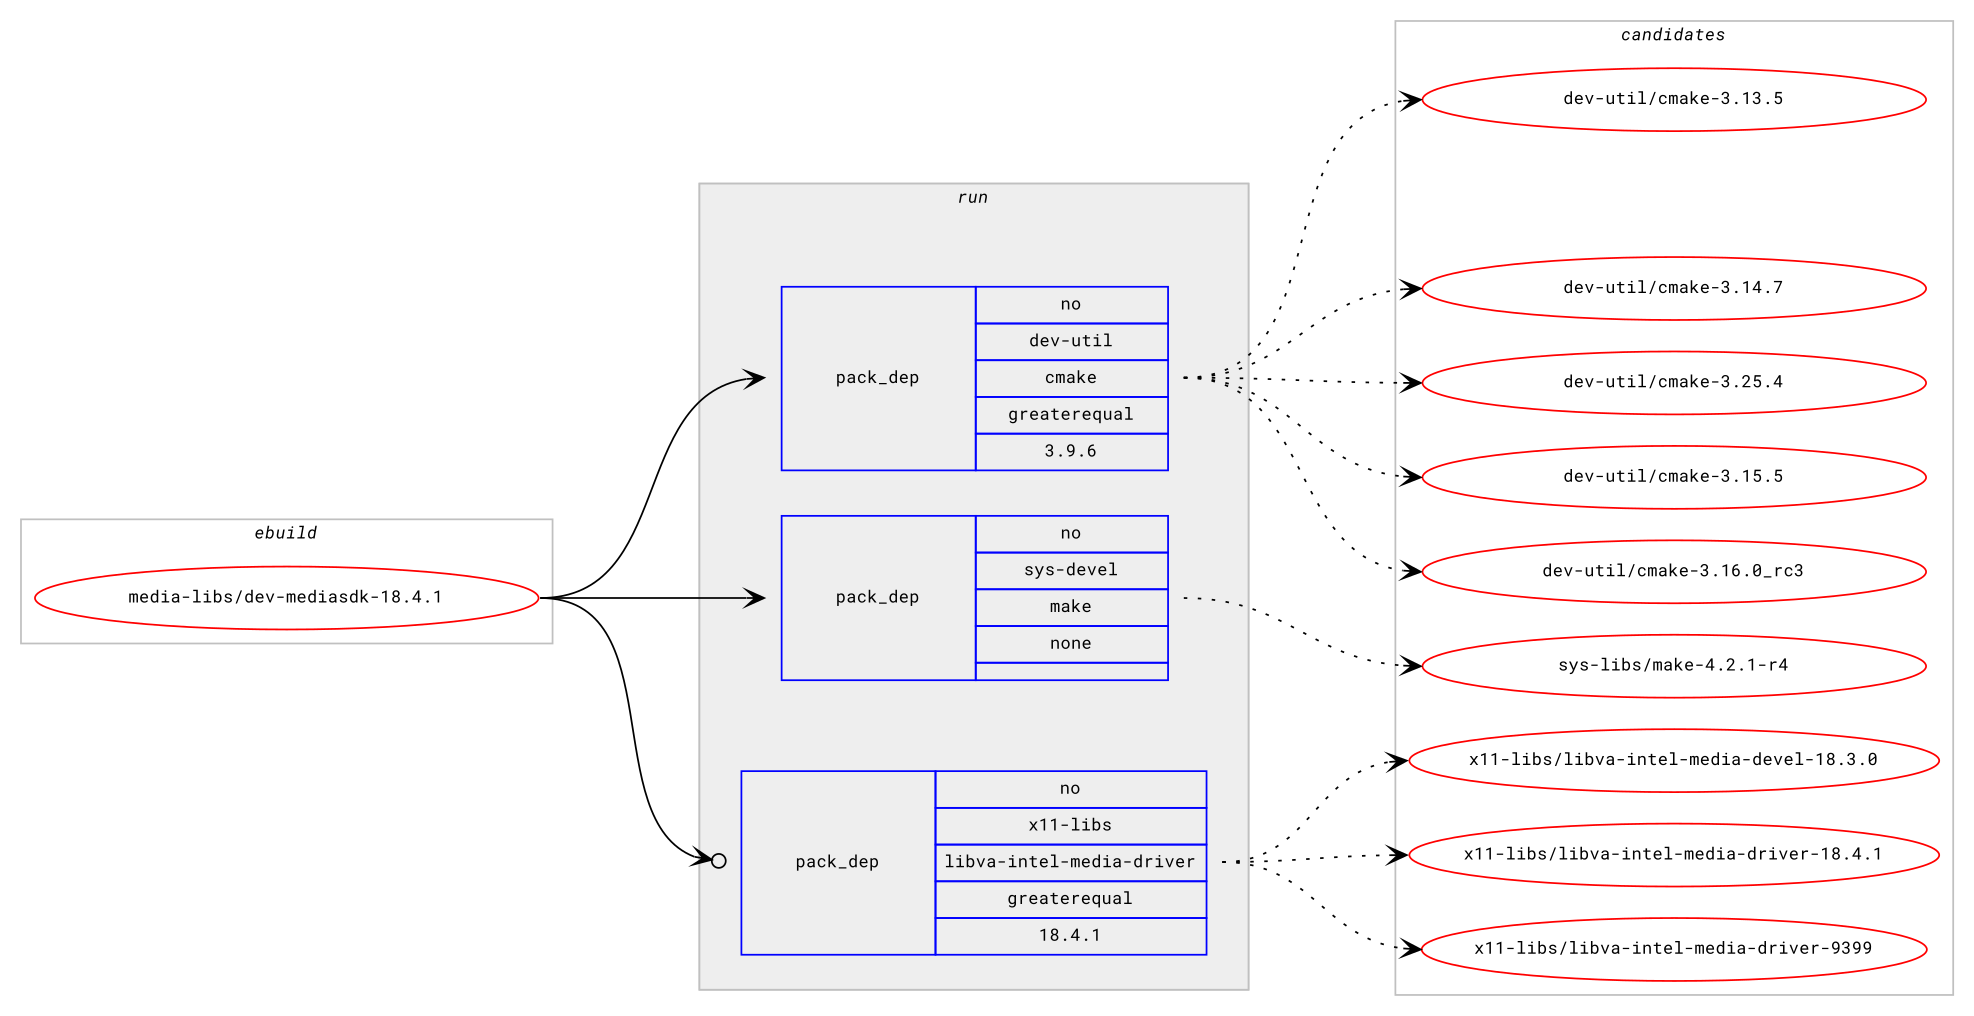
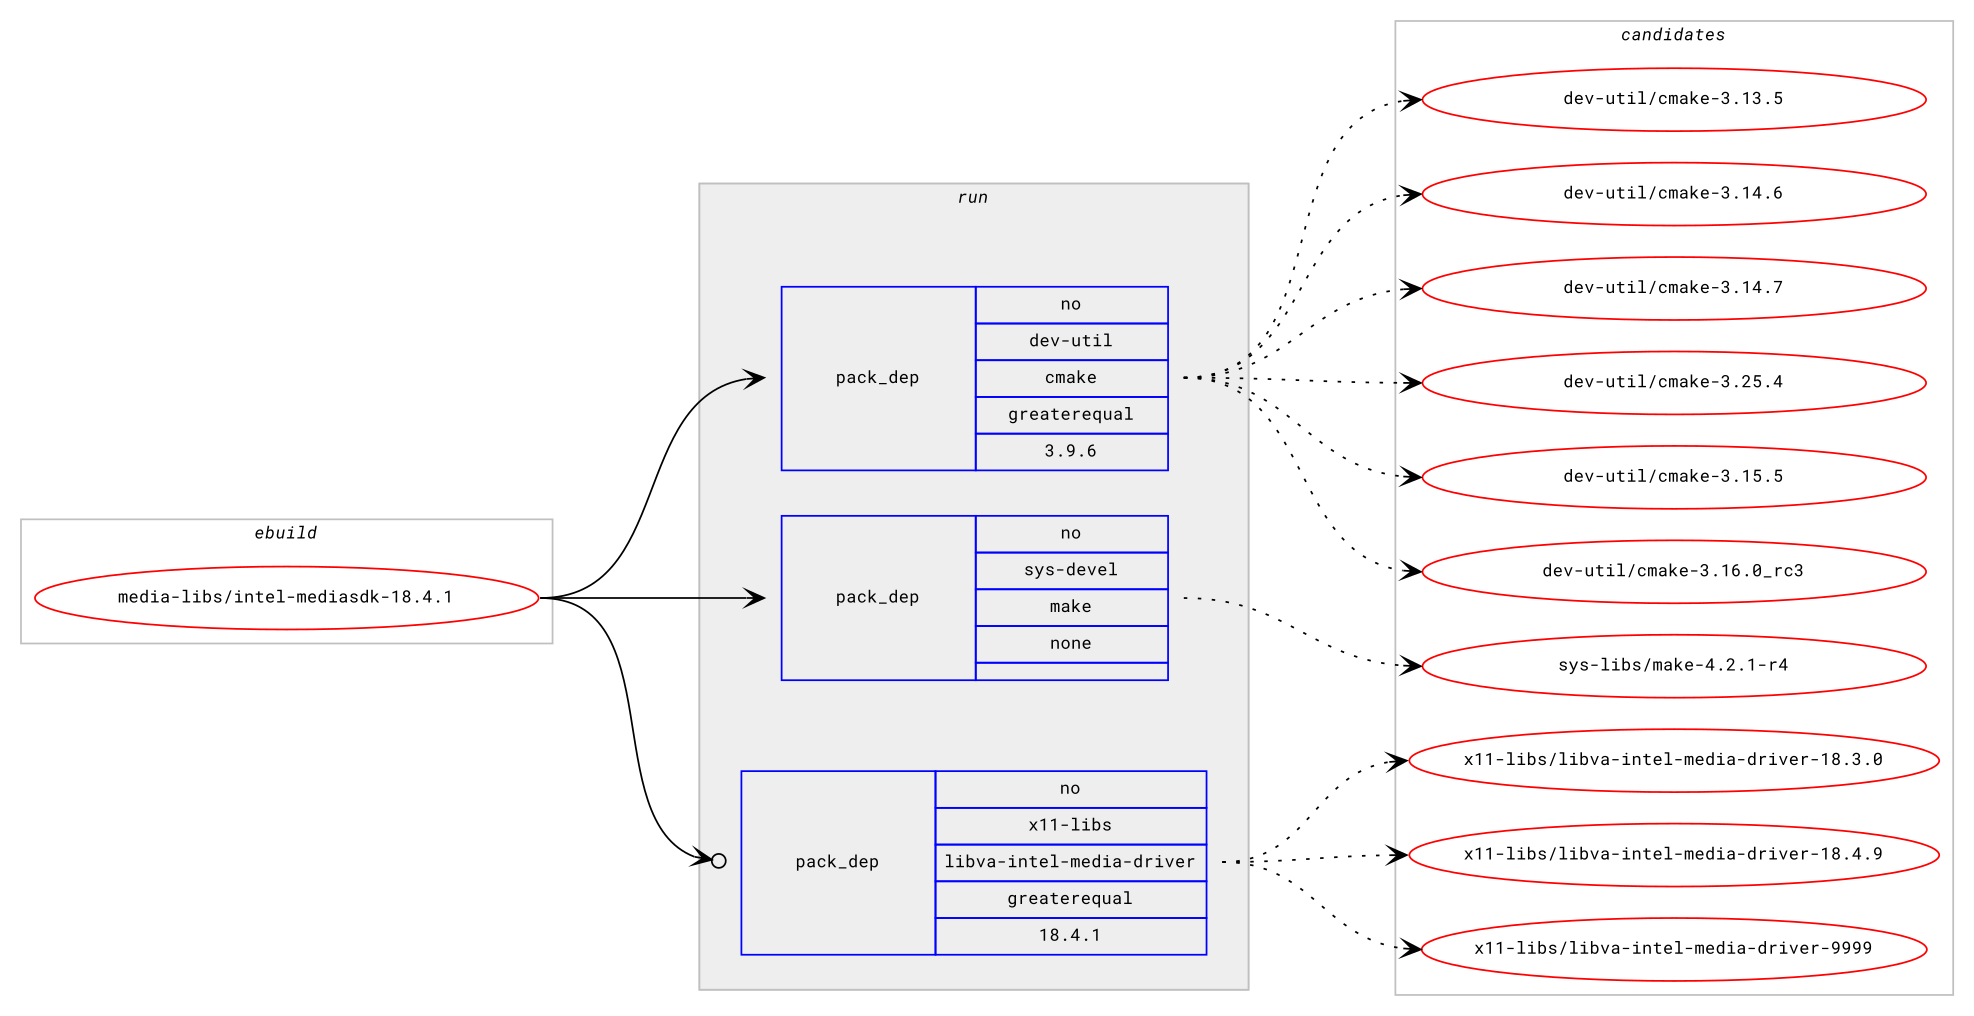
node "dev-util/cmake-3.14.6": added
node "media-libs/dev-mediasdk-18.4.1": label "media-libs/dev-mediasdk-18.4.1" -> "media-libs/intel-mediasdk-18.4.1"
node "x11-libs/libva-intel-media-devel-18.3.0": label "x11-libs/libva-intel-media-devel-18.3.0" -> "x11-libs/libva-intel-media-driver-18.3.0"
node "x11-libs/libva-intel-media-driver-18.4.1": label "x11-libs/libva-intel-media-driver-18.4.1" -> "x11-libs/libva-intel-media-driver-18.4.9"
node "x11-libs/libva-intel-media-driver-9399": label "x11-libs/libva-intel-media-driver-9399" -> "x11-libs/libva-intel-media-driver-9999"
